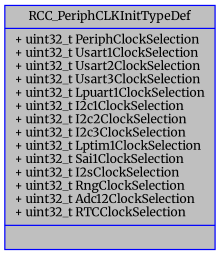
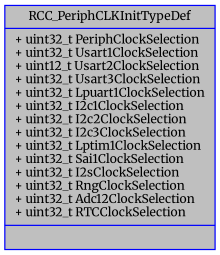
node "RCC_PeriphCLKInitTypeDef": text "+ uint32_t Usart2ClockSelection" -> "+ uint12_t Usart2ClockSelection"
